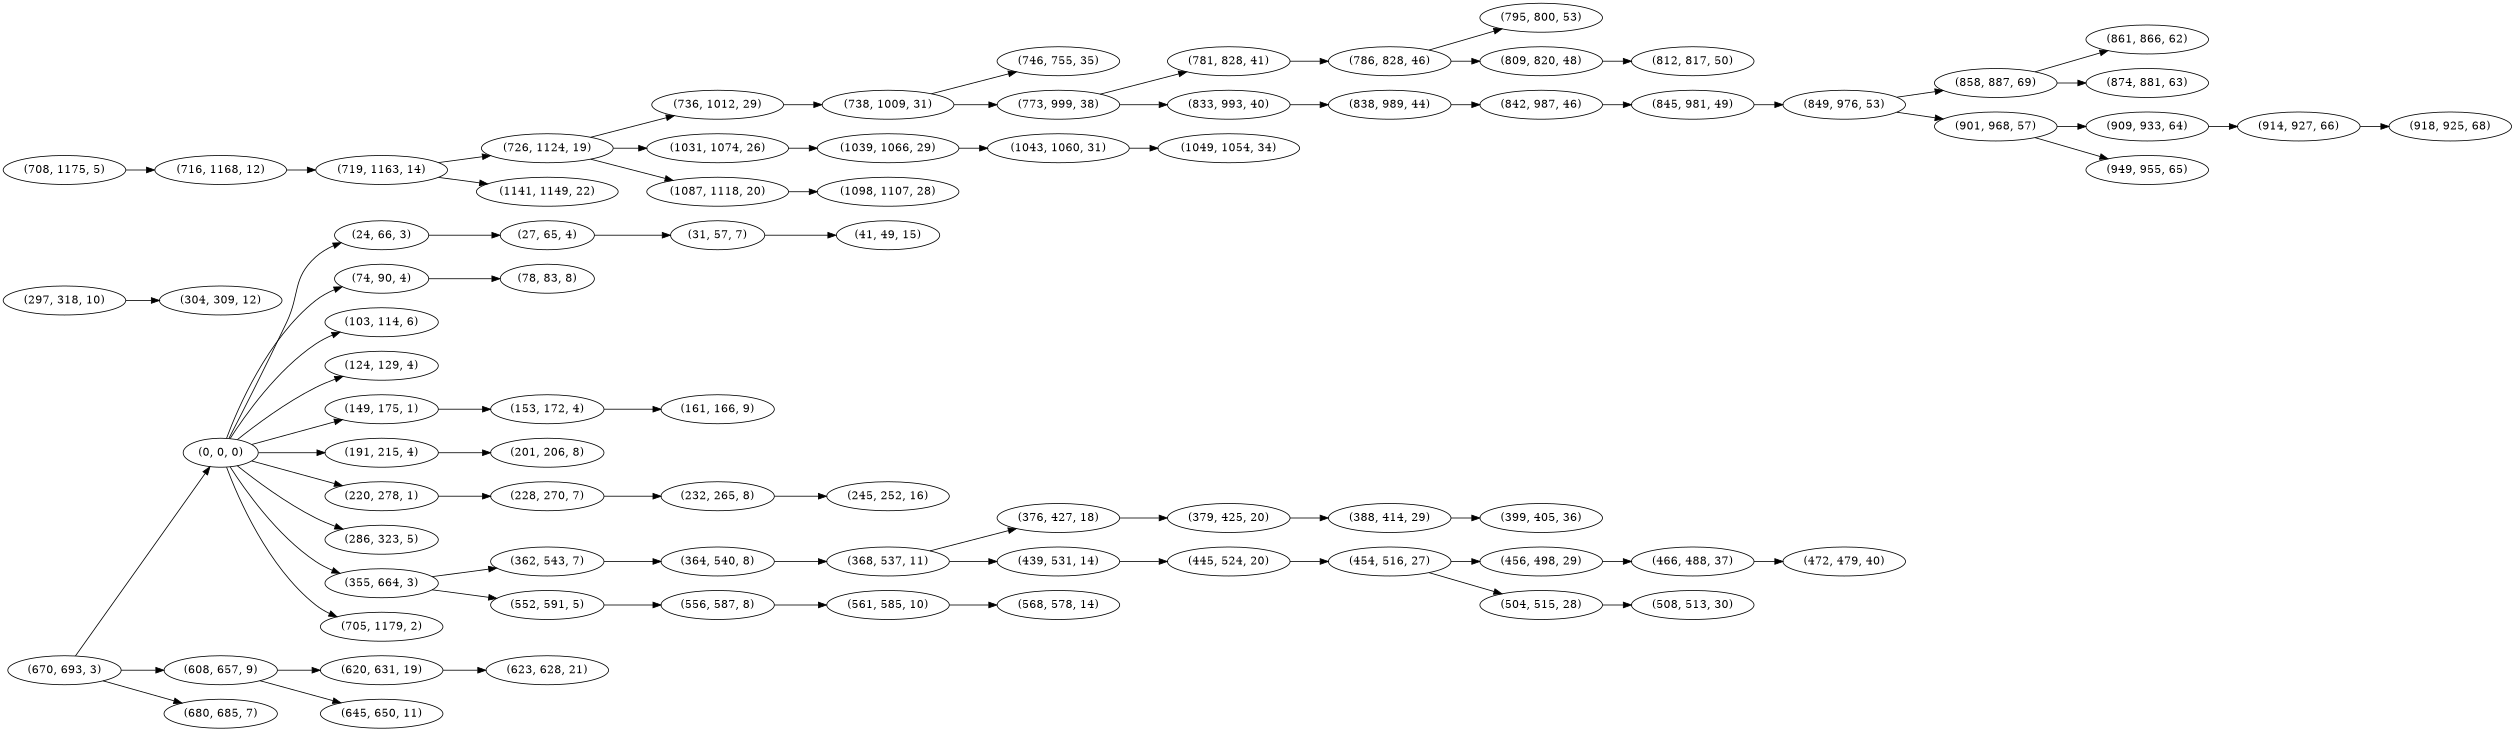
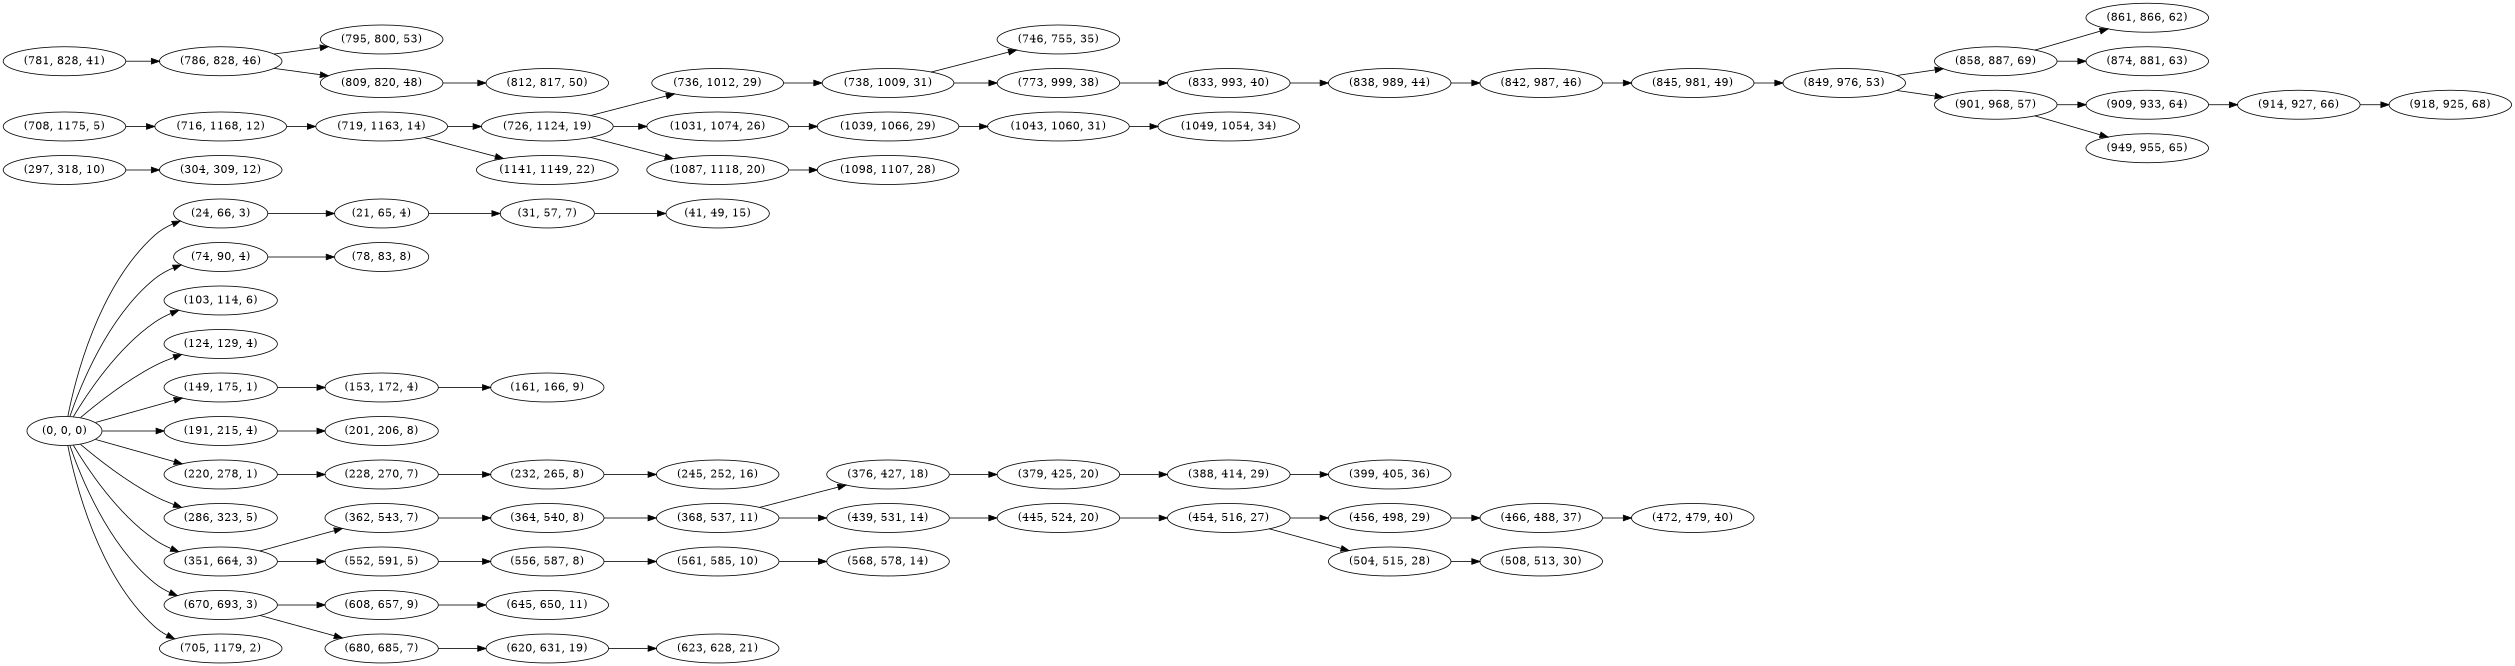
edge "(773, 999, 38)" -> "(781, 828, 41)": removed
node "(27, 65, 4)": label "(27, 65, 4)" -> "(21, 65, 4)"
edge "(670, 693, 3)" -> "(0, 0, 0)": reversed
node "(355, 664, 3)": label "(355, 664, 3)" -> "(351, 664, 3)"
edge "(608, 657, 9)" -> "(620, 631, 19)": now "(680, 685, 7)" -> "(620, 631, 19)"
